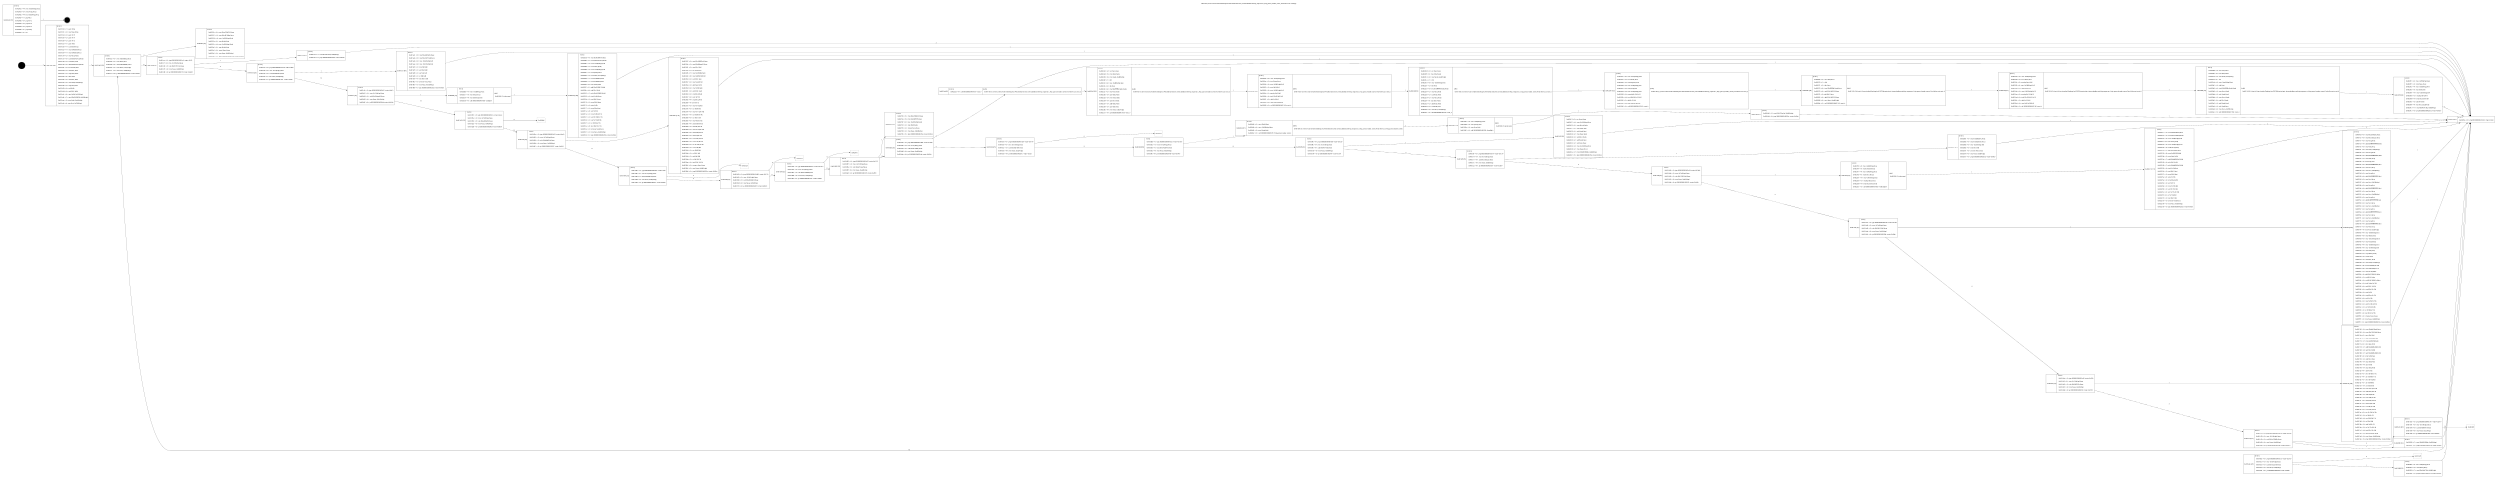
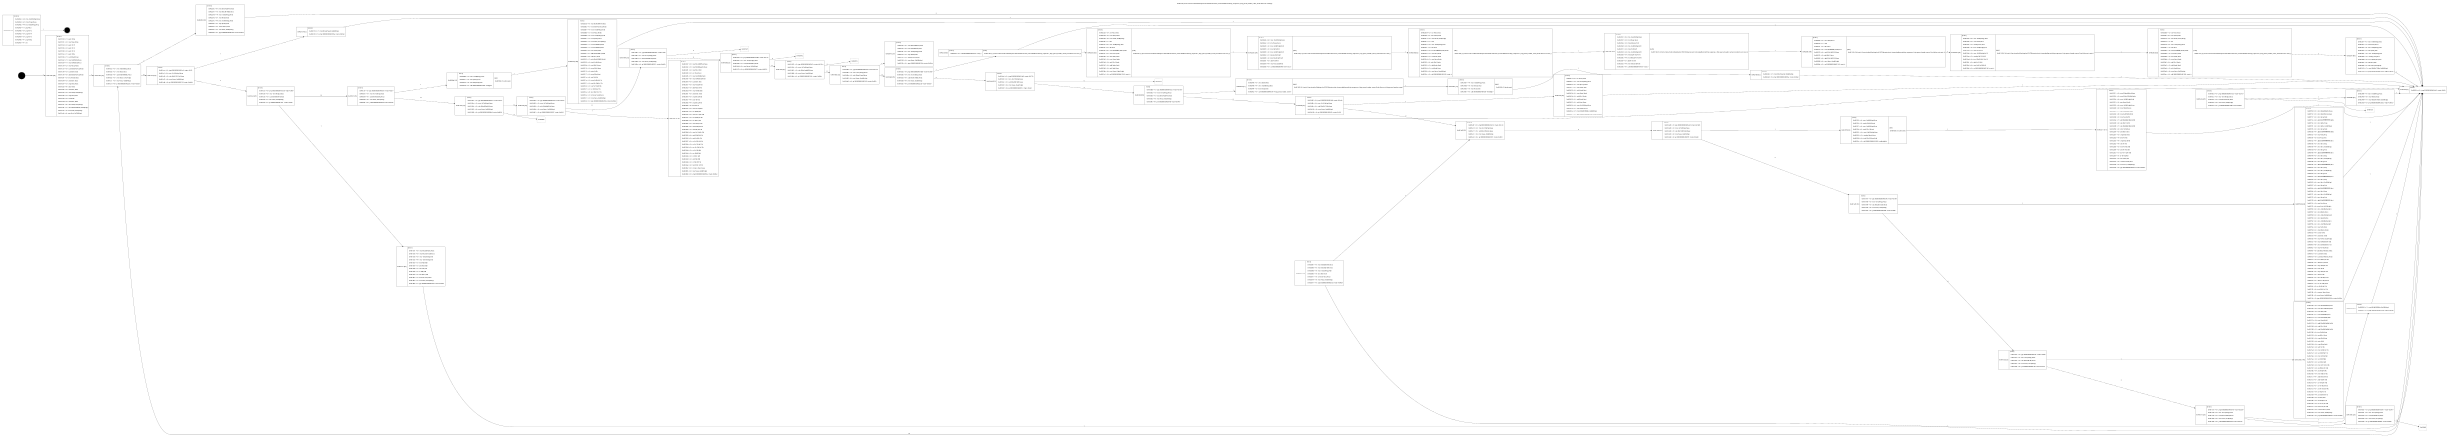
edge "0x401e0f [25]" -> "0x402001 [27]": reversed
